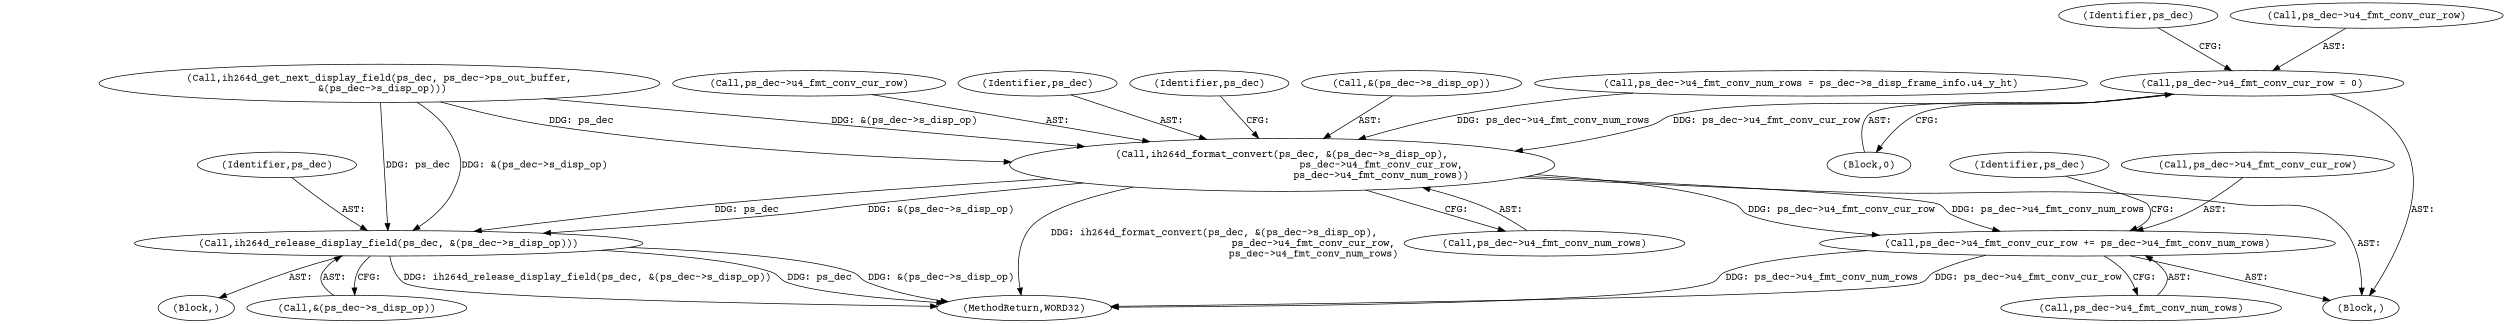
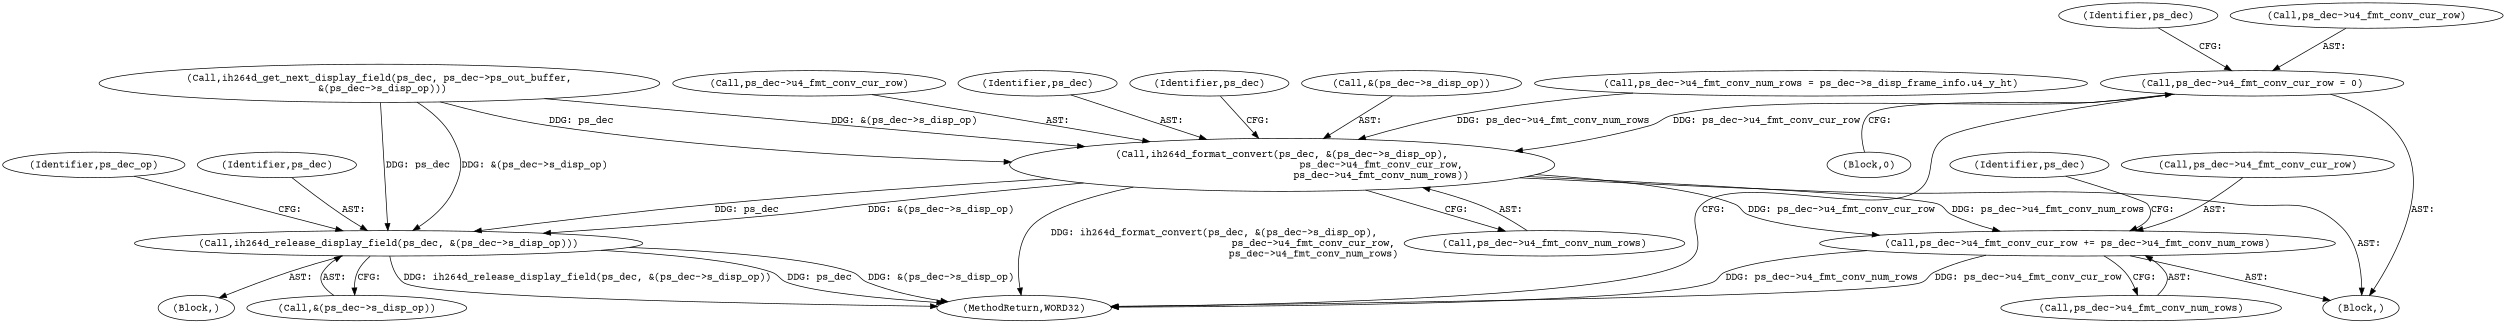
edge "(Call,ps_dec->u4_fmt_conv_cur_row = 0)" -> "(Block,0)": now "(Call,ps_dec->u4_fmt_conv_cur_row = 0)" -> "(MethodReturn,WORD32)"
edge "(Block,0)" -> "(Call,ps_dec->u4_fmt_conv_cur_row = 0)": label "AST: " -> "CFG: "
node "(Identifier,ps_dec_op)": added
